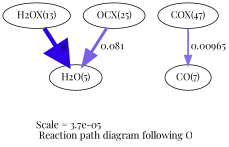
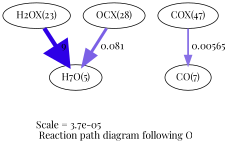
node "H2OX(13)": label "H2OX(13)" -> "H2OX(23)"
node "OCX(25)": label "OCX(25)" -> "OCX(28)"
edge "COX(47)" -> "CO(7)": label " 0.00965" -> " 0.00565"
node "H2O(5)": label "H2O(5)" -> "H7O(5)"
